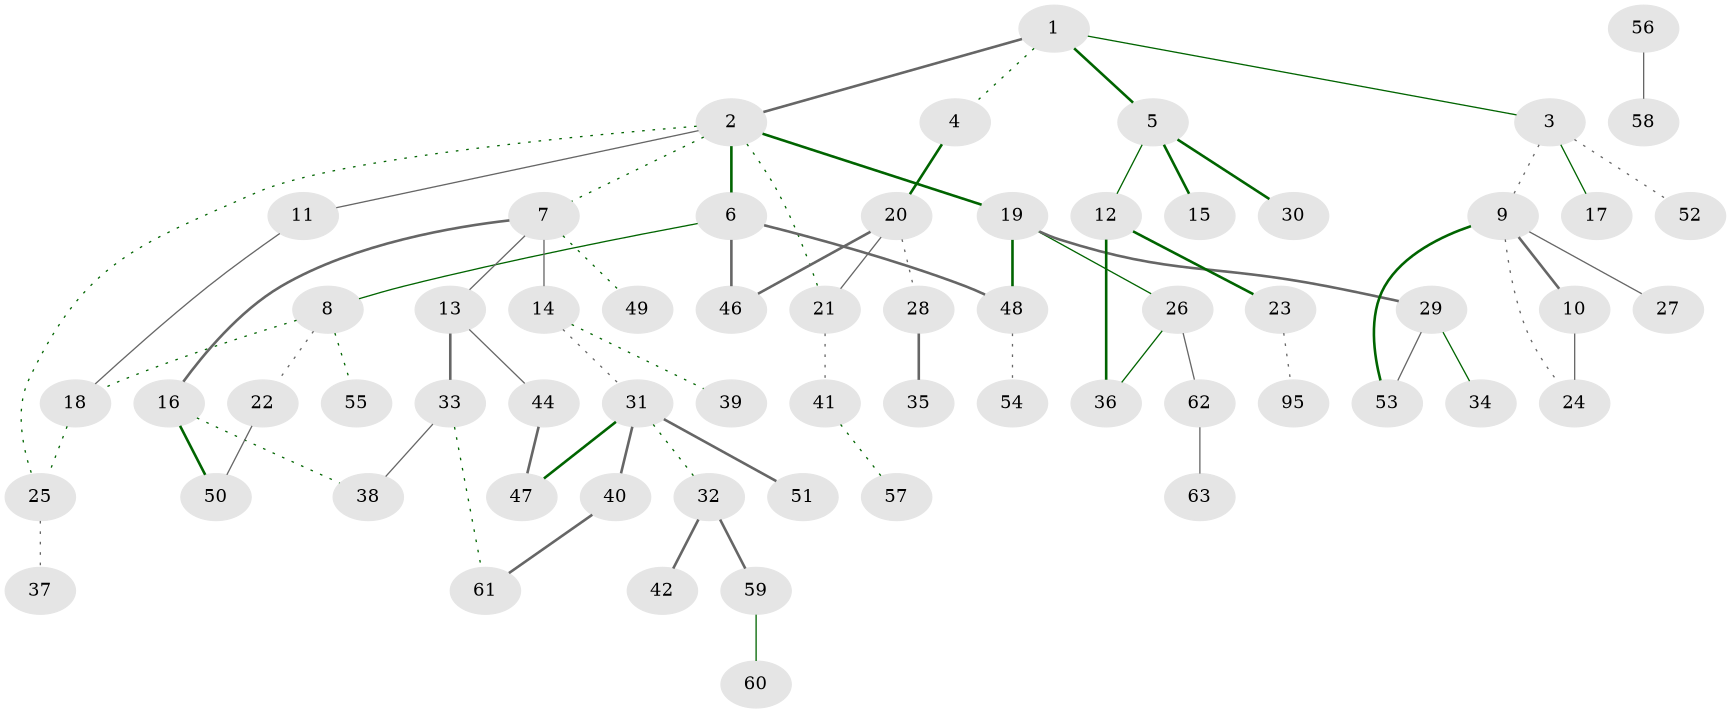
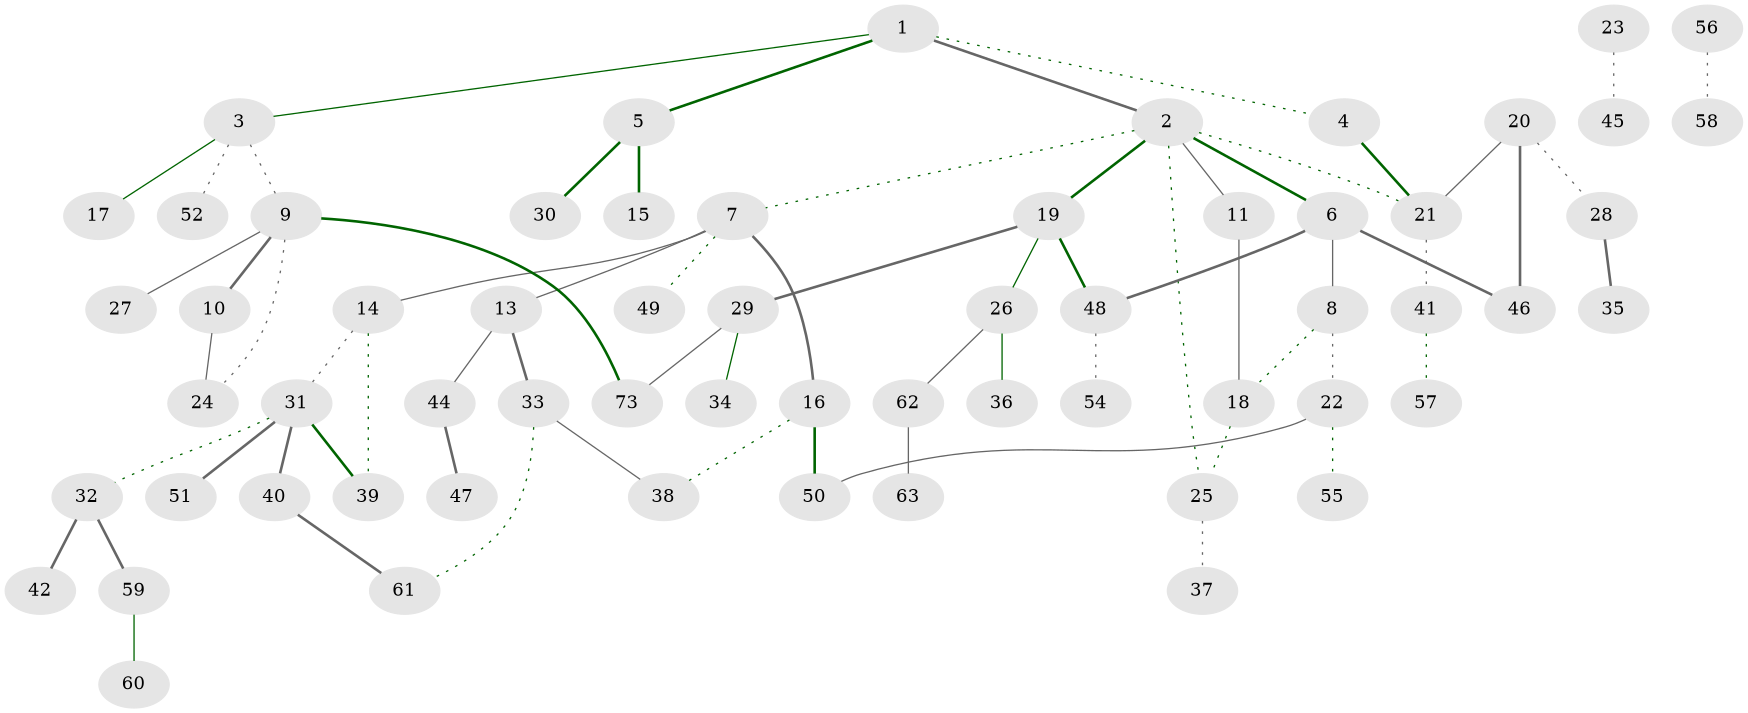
edge "56" -- "58": style solid -> dotted
edge "4" -- "20": now "4" -- "21"
node "12": removed
edge "6" -- "8": color darkgreen -> gray40
edge "8" -- "55": now "22" -- "55"
node "95": label "95" -> "45"
node "53": label "53" -> "73"
edge "31" -- "47": now "31" -- "39"
